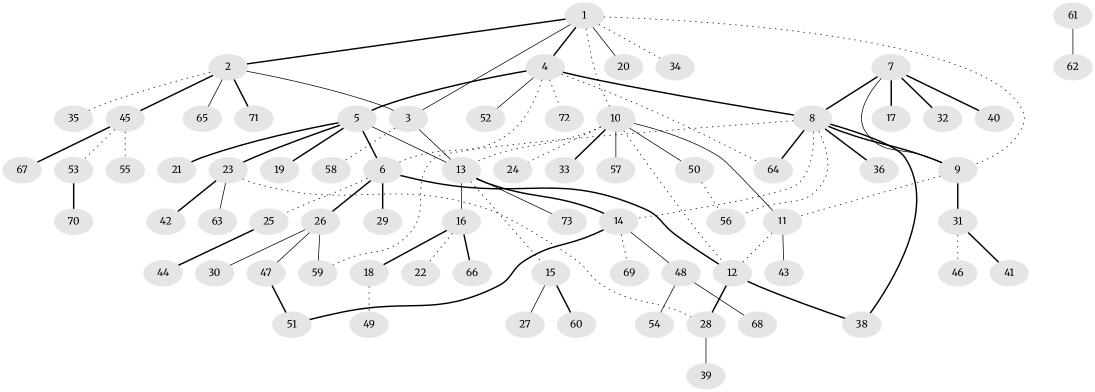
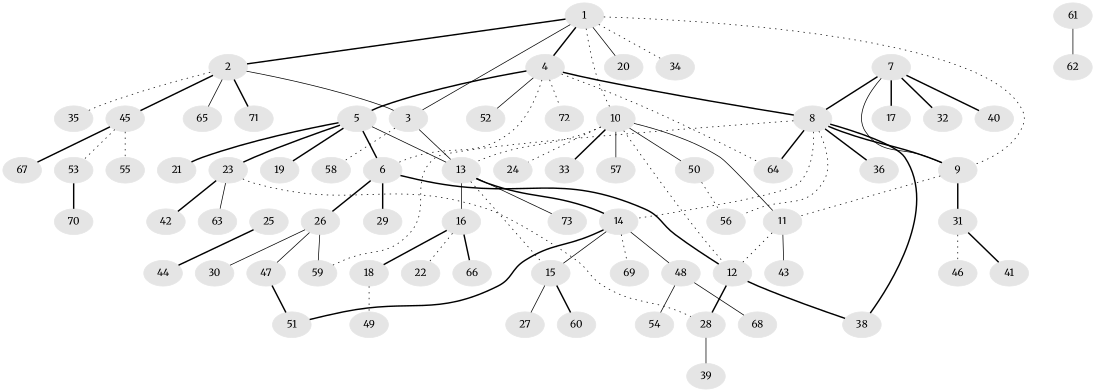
edge "6" -- "25": removed
edge "14" -- "15": added
